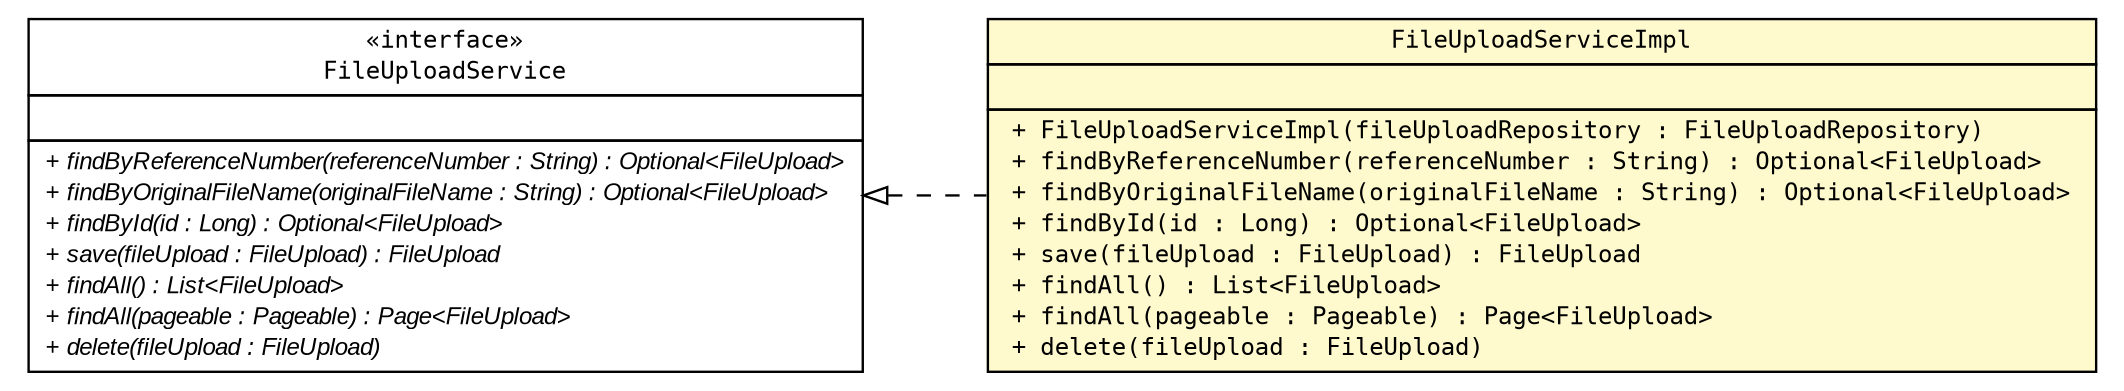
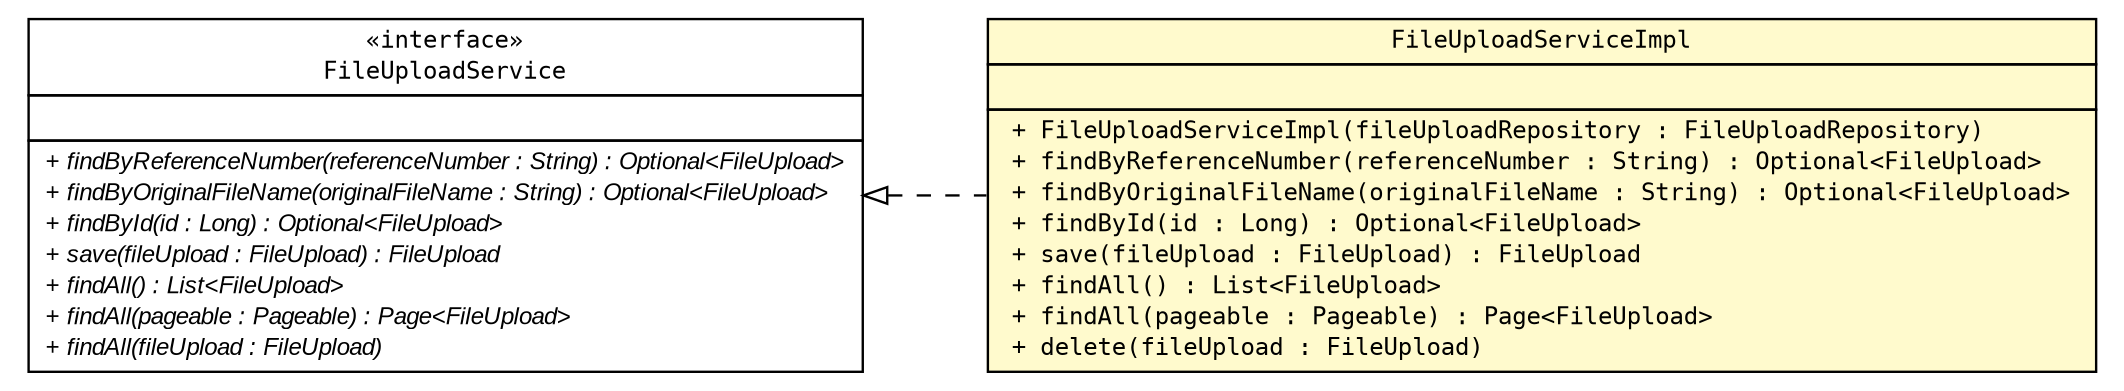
node "FileUploadService": text "+ delete(fileUpload : FileUpload)" -> "+ findAll(fileUpload : FileUpload)"
